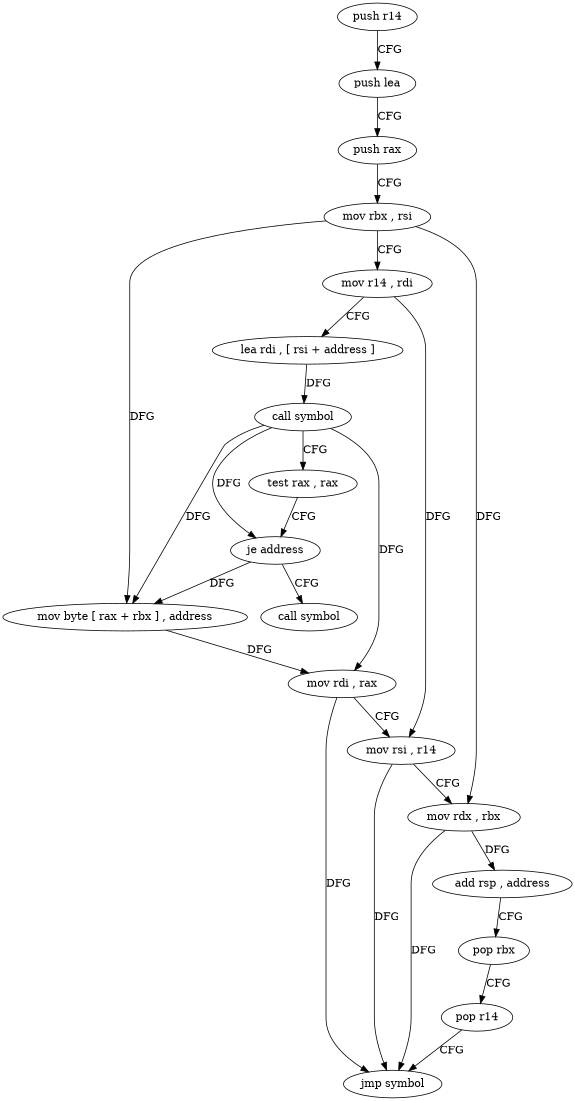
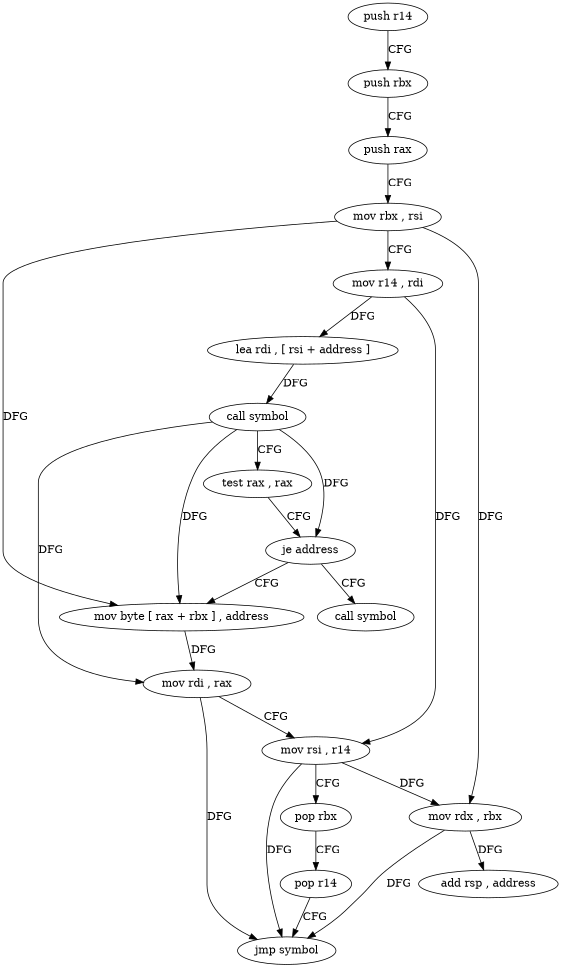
node "push lea": label "push lea" -> "push rbx"
edge "mov r14 , rdi" -> "lea rdi , [ rsi + address ]": label "CFG" -> "DFG"
edge "je address" -> "mov byte [ rax + rbx ] , address": label "DFG" -> "CFG"
edge "mov rsi , r14" -> "mov rdx , rbx": label "CFG" -> "DFG"
edge "add rsp , address" -> "pop rbx": now "mov rsi , r14" -> "pop rbx"
